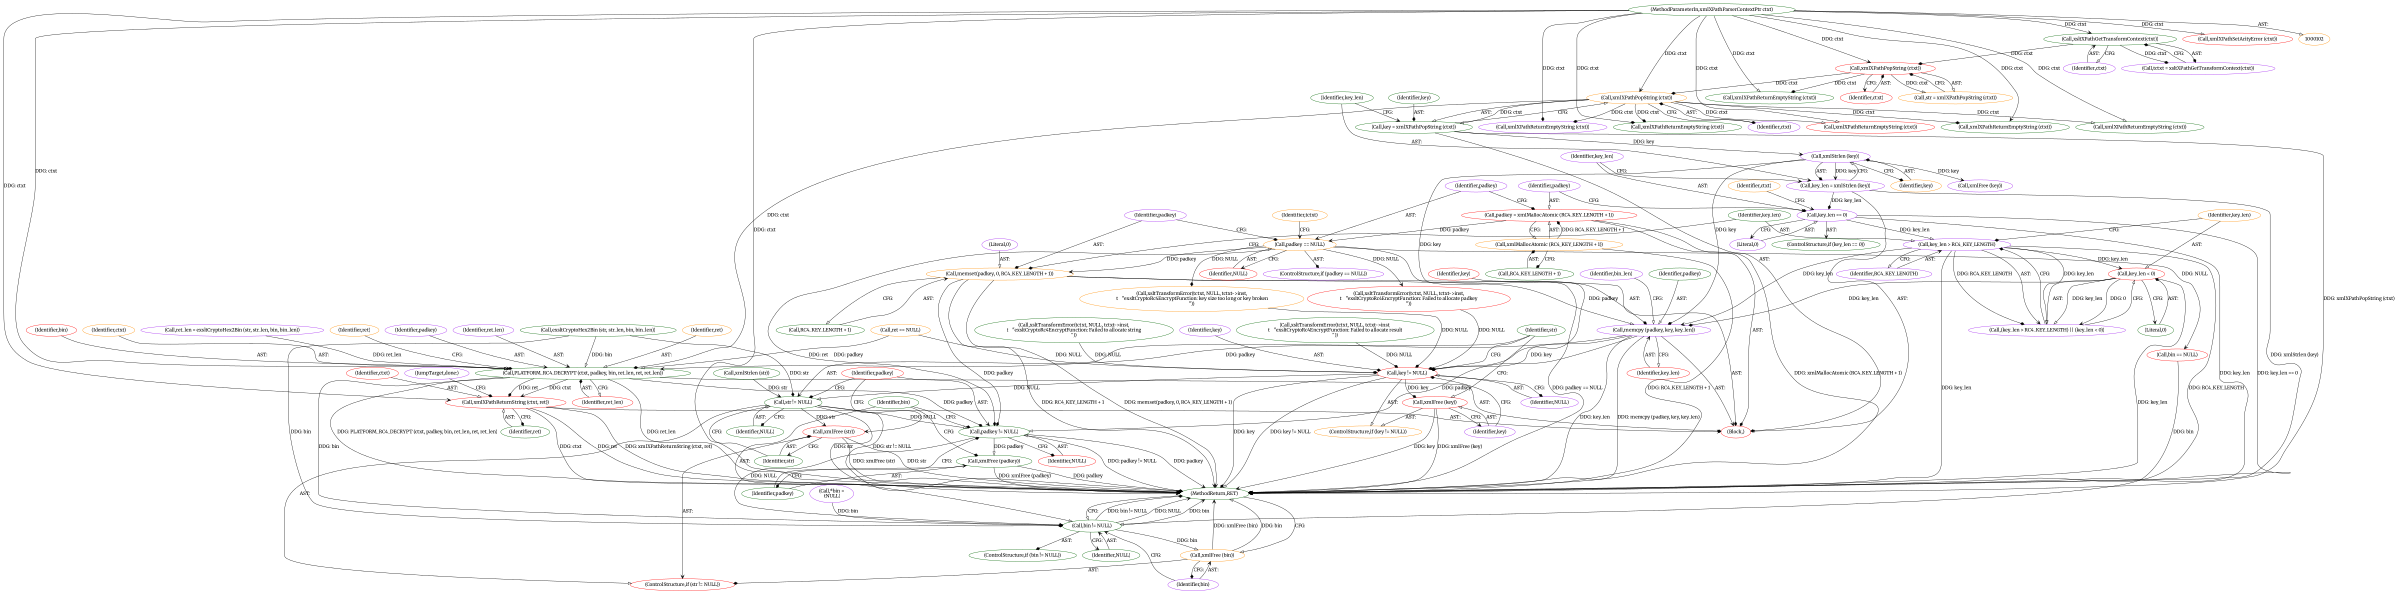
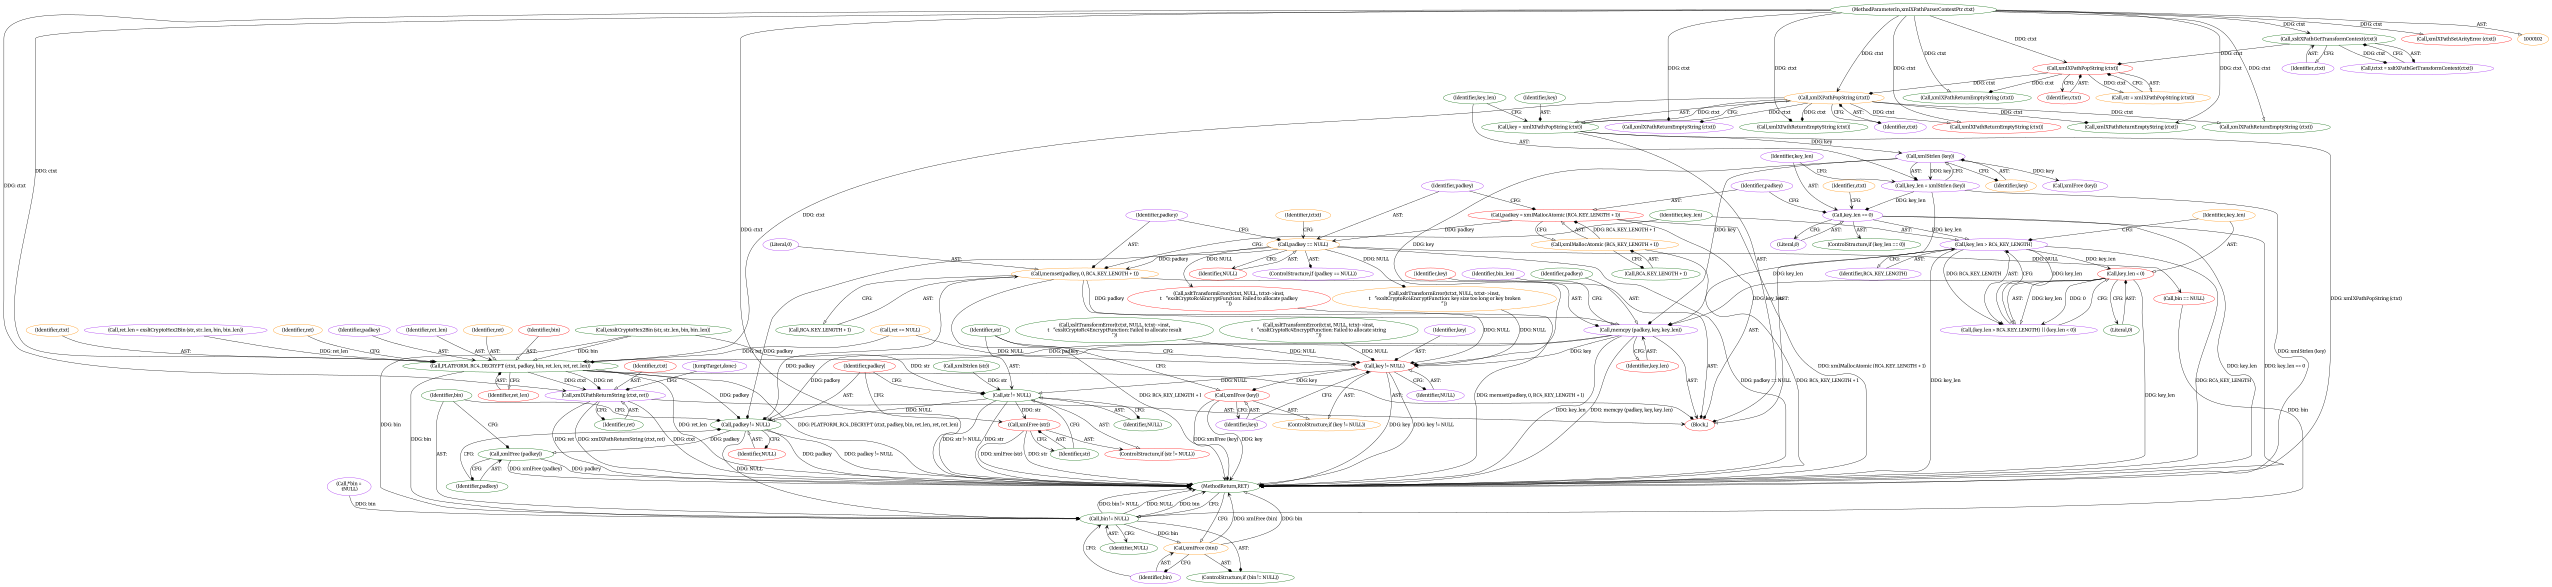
node "(Call,xmlXPathReturnString (ctxt, ret))": color red -> purple
edge "(Call,xmlFree (bin))" -> "(ControlStructure,if (str != NULL))": now "(Call,xmlFree (bin))" -> "(ControlStructure,if (bin != NULL))"
